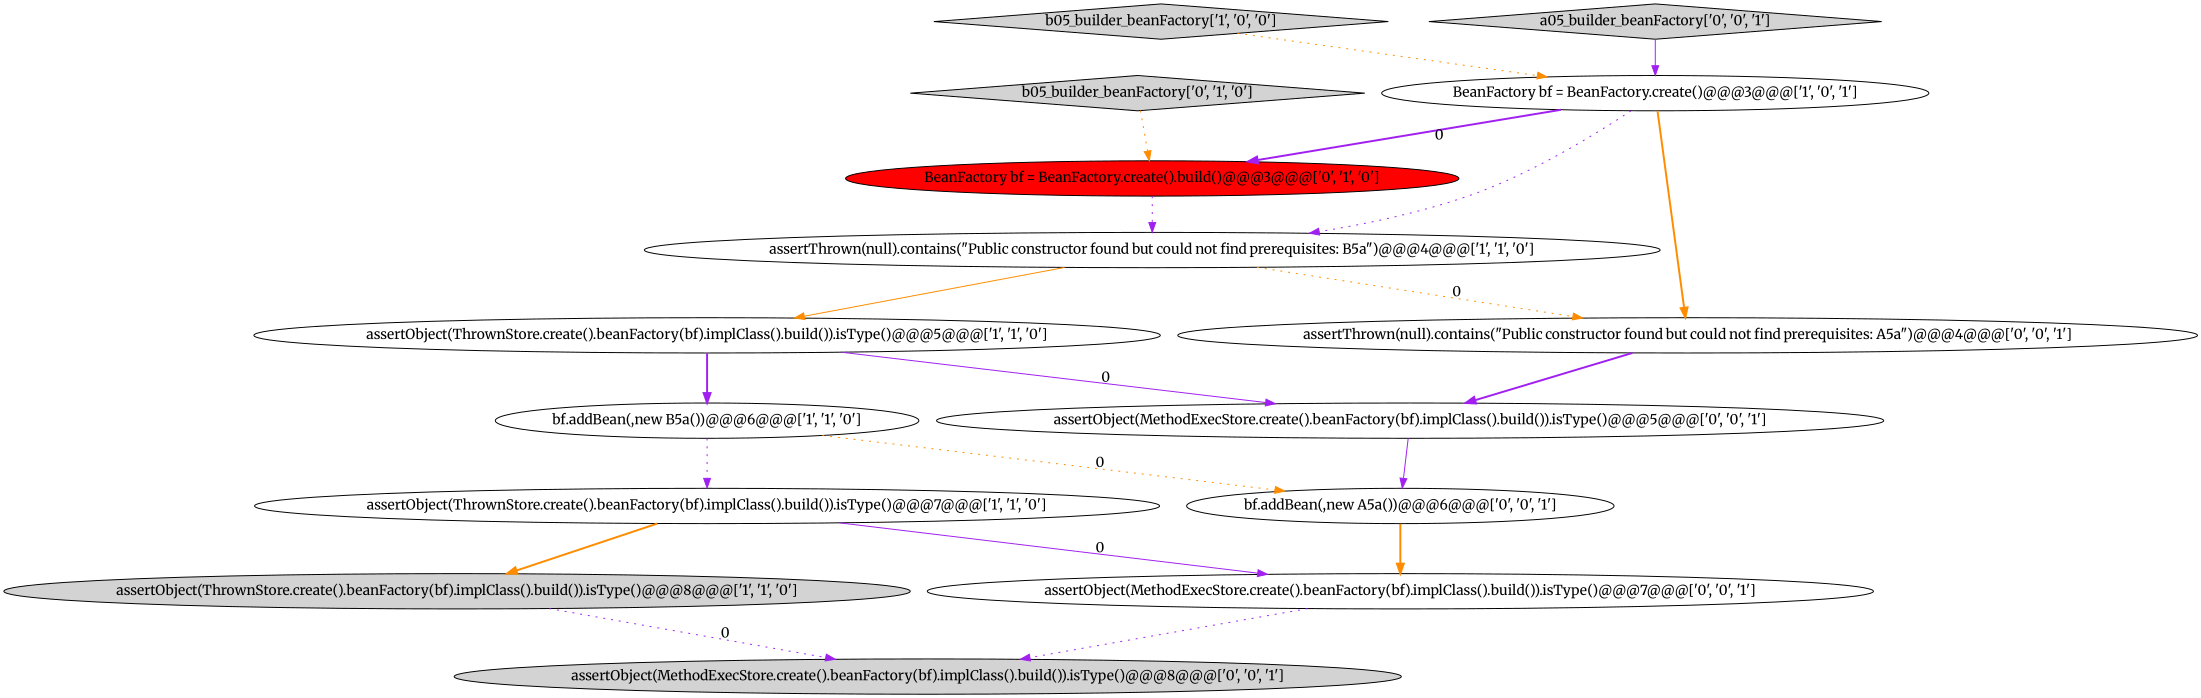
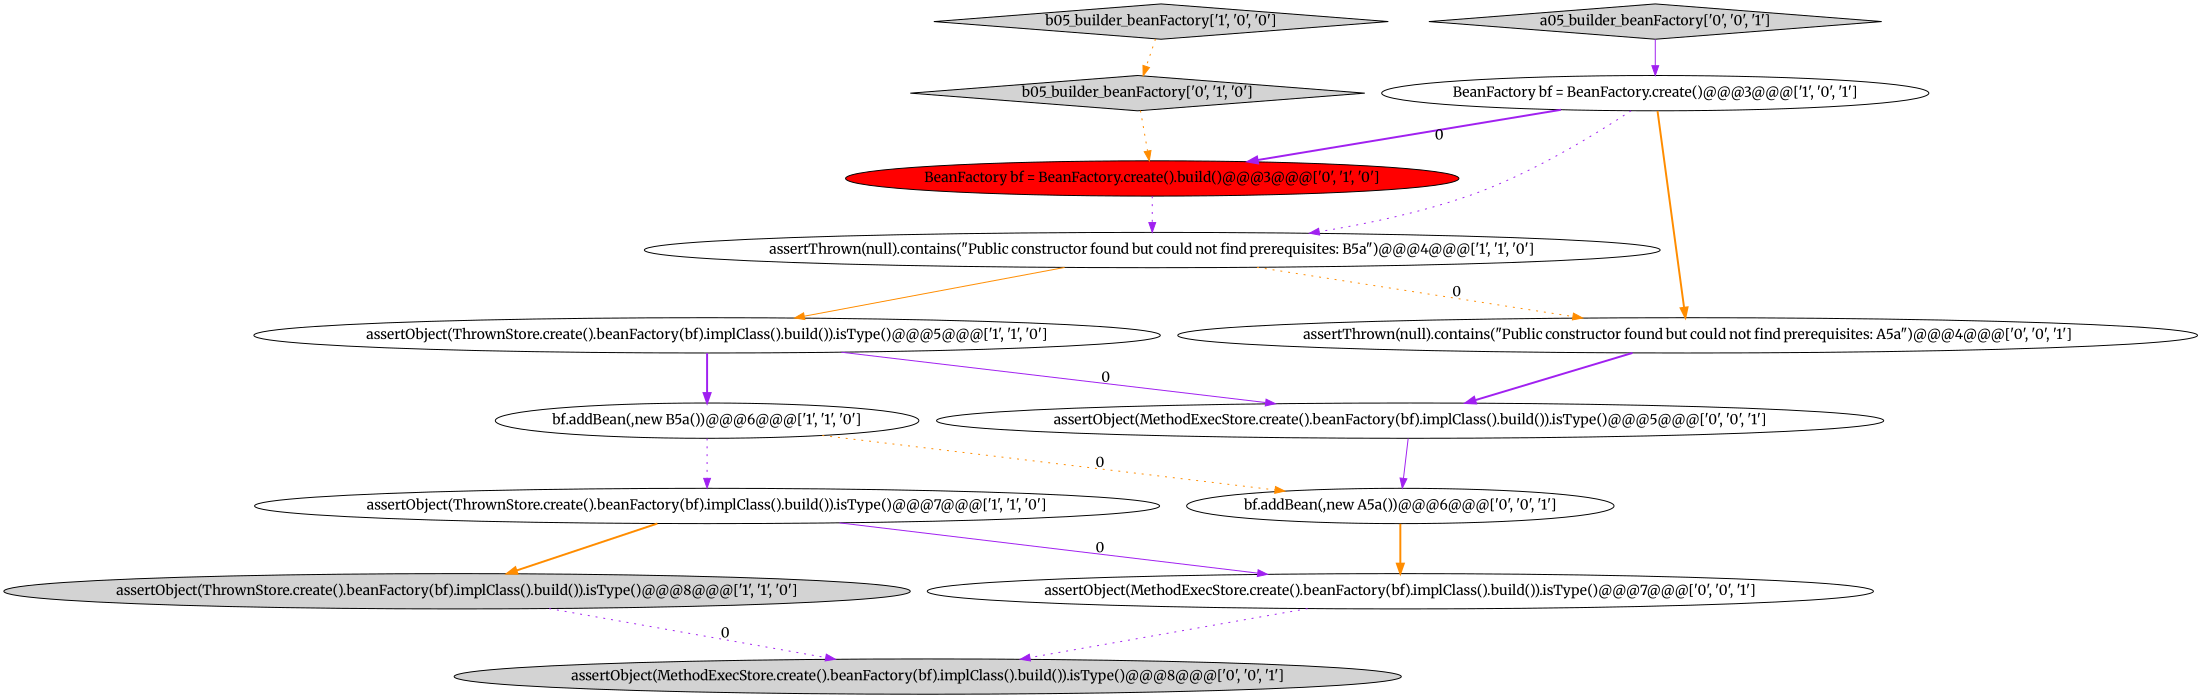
edge "b05_builder_beanFactory['1', '0', '0']" -> "BeanFactory bf = BeanFactory.create()@@@3@@@['1', '0', '1']": now "b05_builder_beanFactory['1', '0', '0']" -> "b05_builder_beanFactory['0', '1', '0']"
